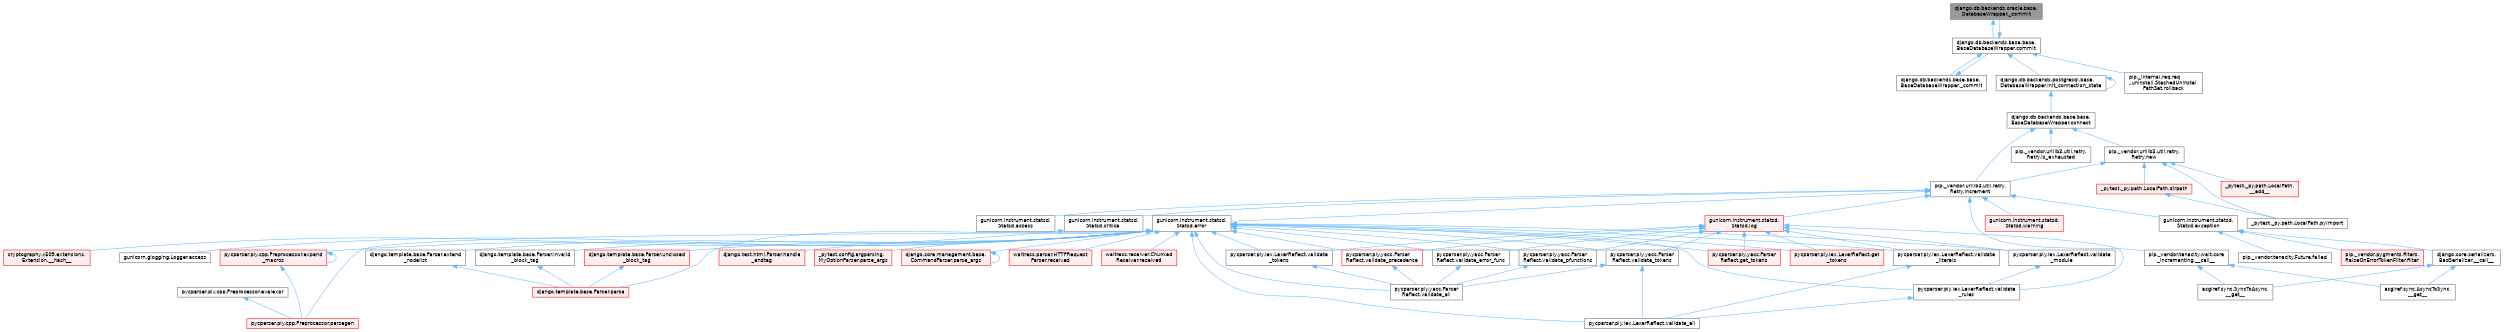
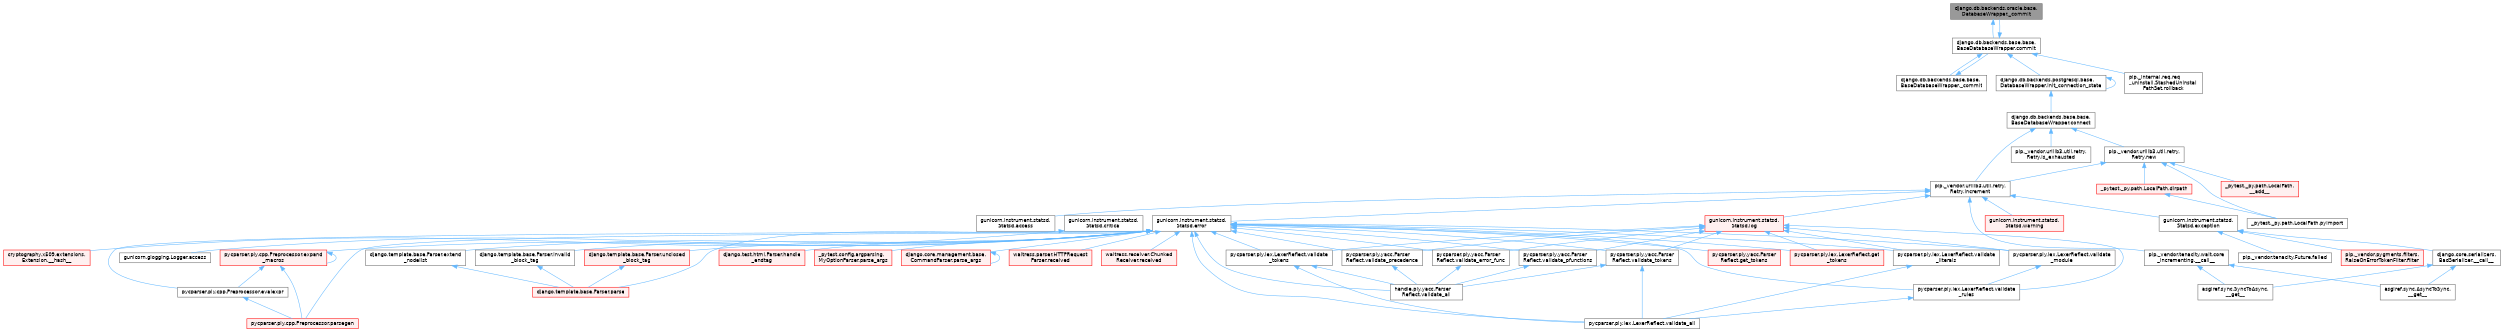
edge "gunicorn.instrument.statsd. Statsd.critical" -> "pip._vendor.urllib3.util.retry. Retry.increment": removed
edge "pycparser.ply.cpp.Preprocessor.evalexpr" -> "gunicorn.instrument.statsd. Statsd.error": added
edge "pycparser.ply.yacc.Parser Reflect.get_tokens" -> "gunicorn.instrument.statsd. Statsd.log": removed
node "pycparser.ply.yacc.Parser Reflect.validate_precedence": color red -> grey40
edge "pycparser.ply.cpp.Preprocessor.evalexpr" -> "pycparser.ply.cpp.Preprocessor.expand _macros": added
node "pycparser.ply.yacc.Parser Reflect.validate_all": label "pycparser.ply.yacc.Parser Reflect.validate_all" -> "handle.ply.yacc.Parser Reflect.validate_all"
edge "pycparser.ply.lex.LexerReflect.validate_all" -> "pycparser.ply.lex.LexerReflect.validate _tokens": added
